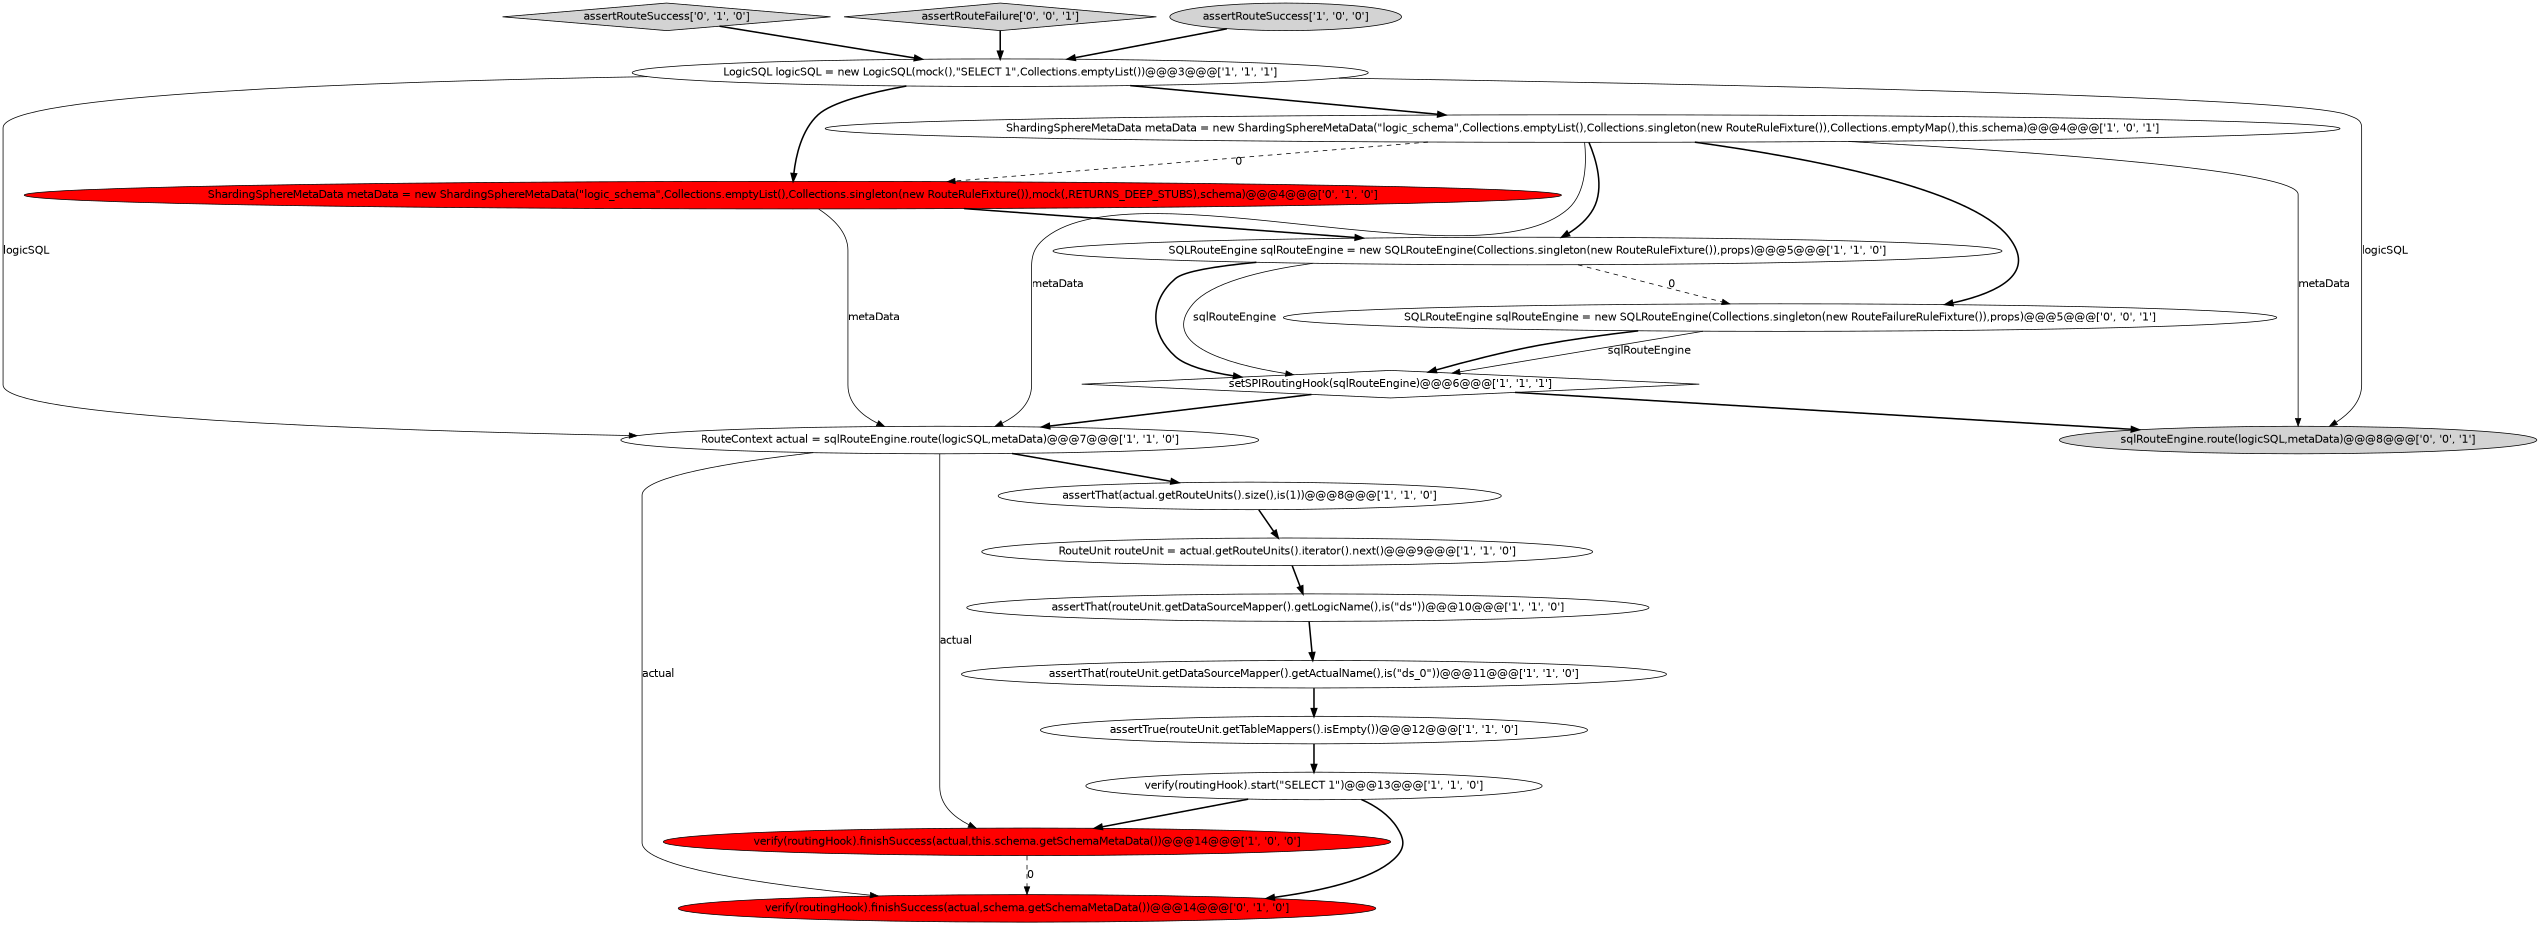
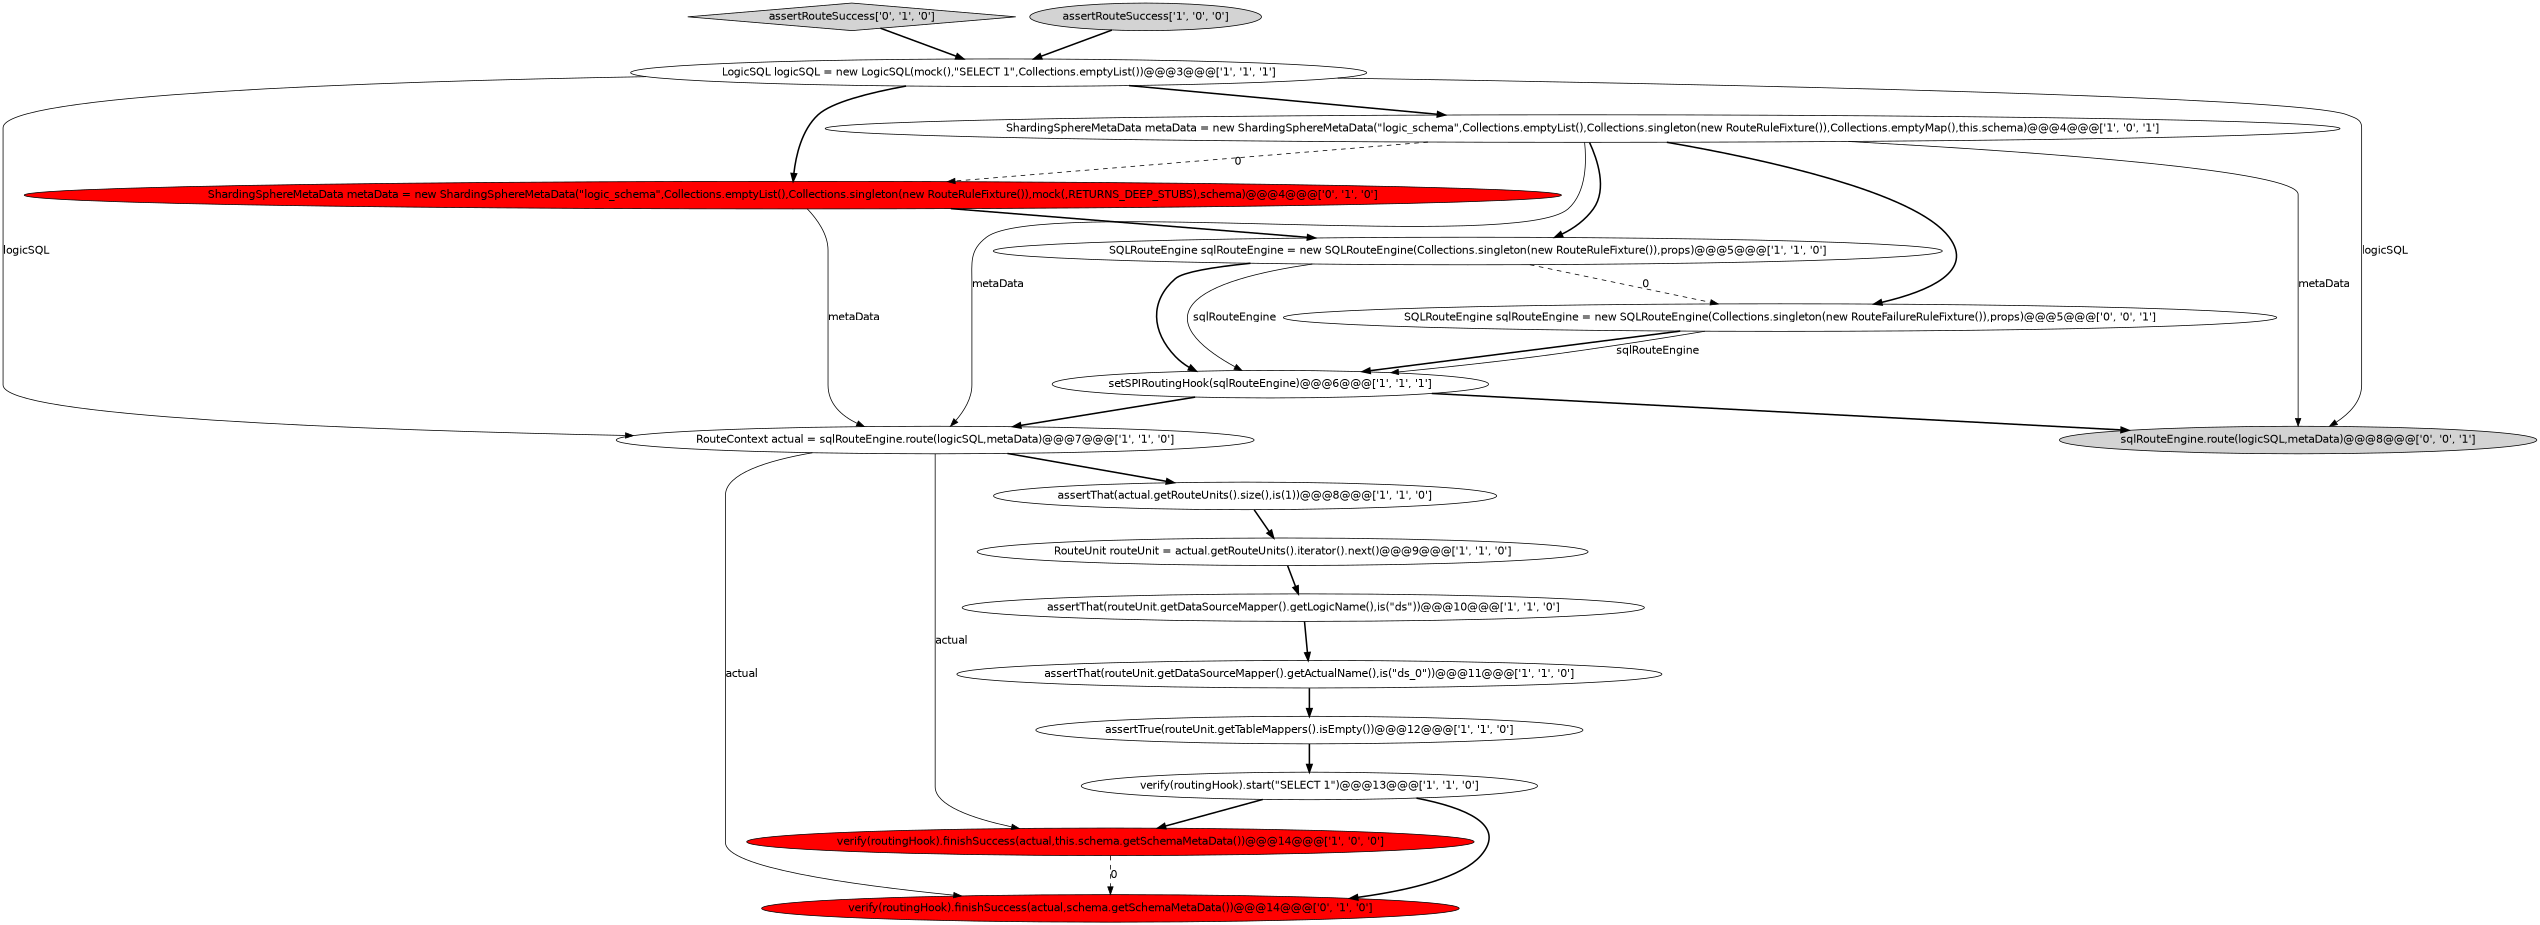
node "assertRouteFailure['0', '0', '1']": removed
node "setSPIRoutingHook(sqlRouteEngine)@@@6@@@['1', '1', '1']": shape diamond -> ellipse
